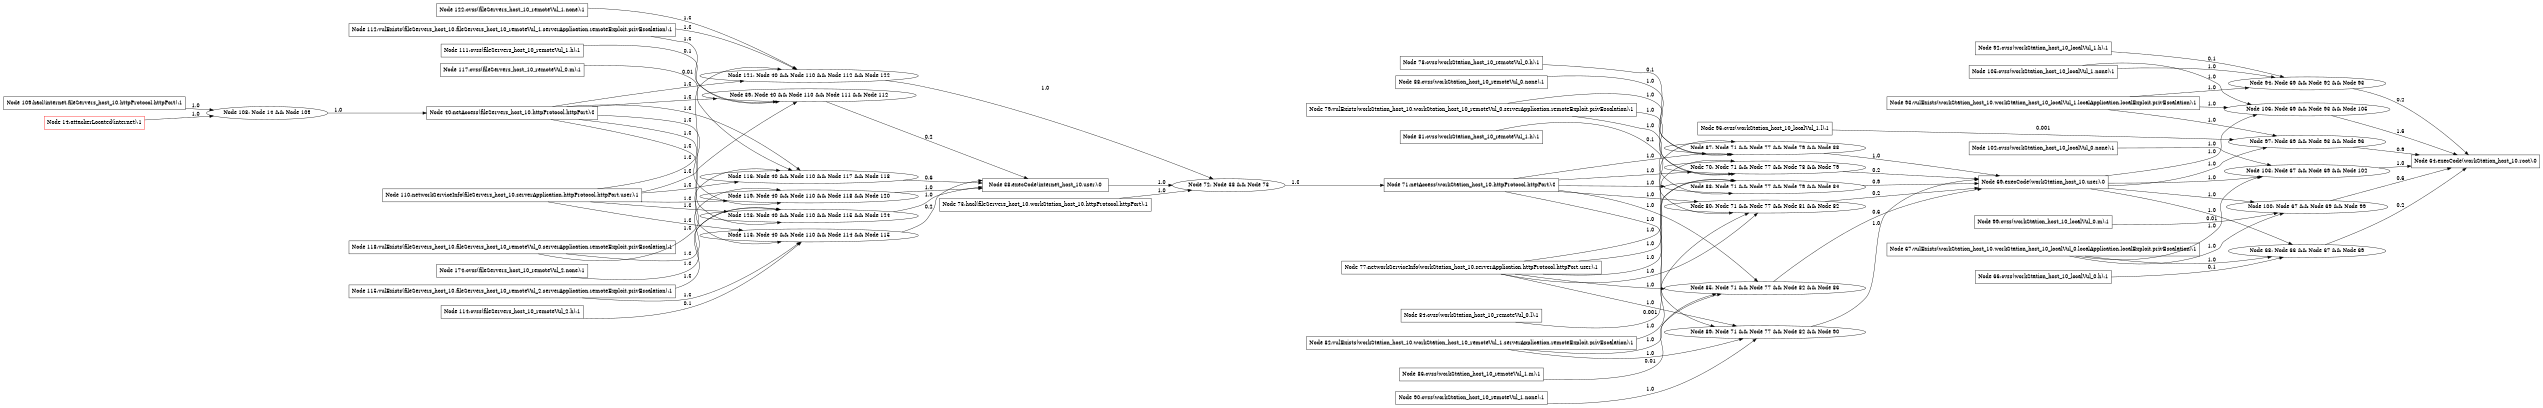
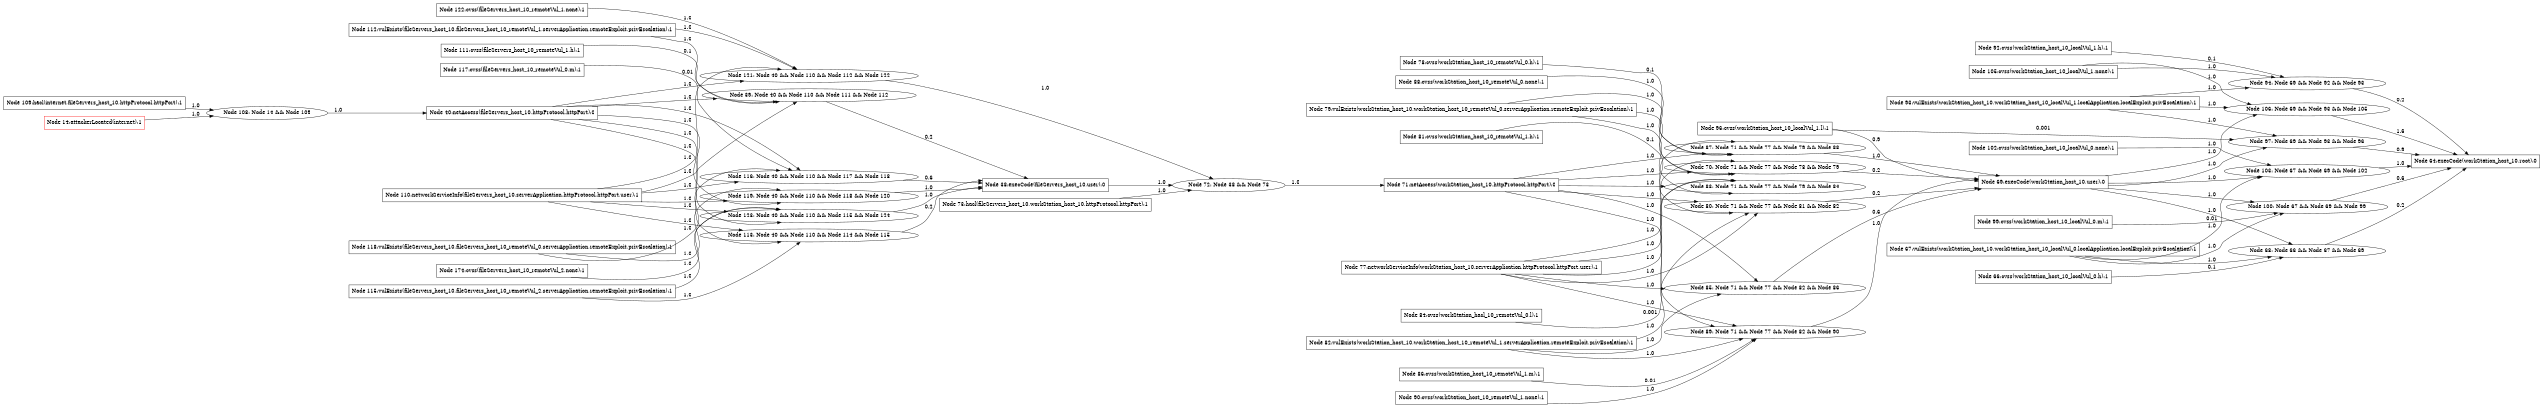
edge "Node 83: Node 71 && Node 77 && Node 79 && Node 84" -> "Node 69:execCode(workStation_host_10,user):0": now "Node 96:cvss(workStation_host_10_localVul_1,l):1" -> "Node 69:execCode(workStation_host_10,user):0"
node "Node 38:execCode(internet_host_10,user):0": label "Node 38:execCode(internet_host_10,user):0" -> "Node 38:execCode(fileServers_host_10,user):0"
node "Node 114:cvss(fileServers_host_10_remoteVul_2,h):1": removed
node "Node 84:cvss(workStation_host_10_remoteVul_0,l):1": label "Node 84:cvss(workStation_host_10_remoteVul_0,l):1" -> "Node 84:cvss(workStation_hacl_10_remoteVul_0,l):1"
edge "Node 86:cvss(workStation_host_10_remoteVul_1,m):1" -> "Node 85: Node 71 && Node 77 && Node 82 && Node 86": now "Node 86:cvss(workStation_host_10_remoteVul_1,m):1" -> "Node 89: Node 71 && Node 77 && Node 82 && Node 90"
